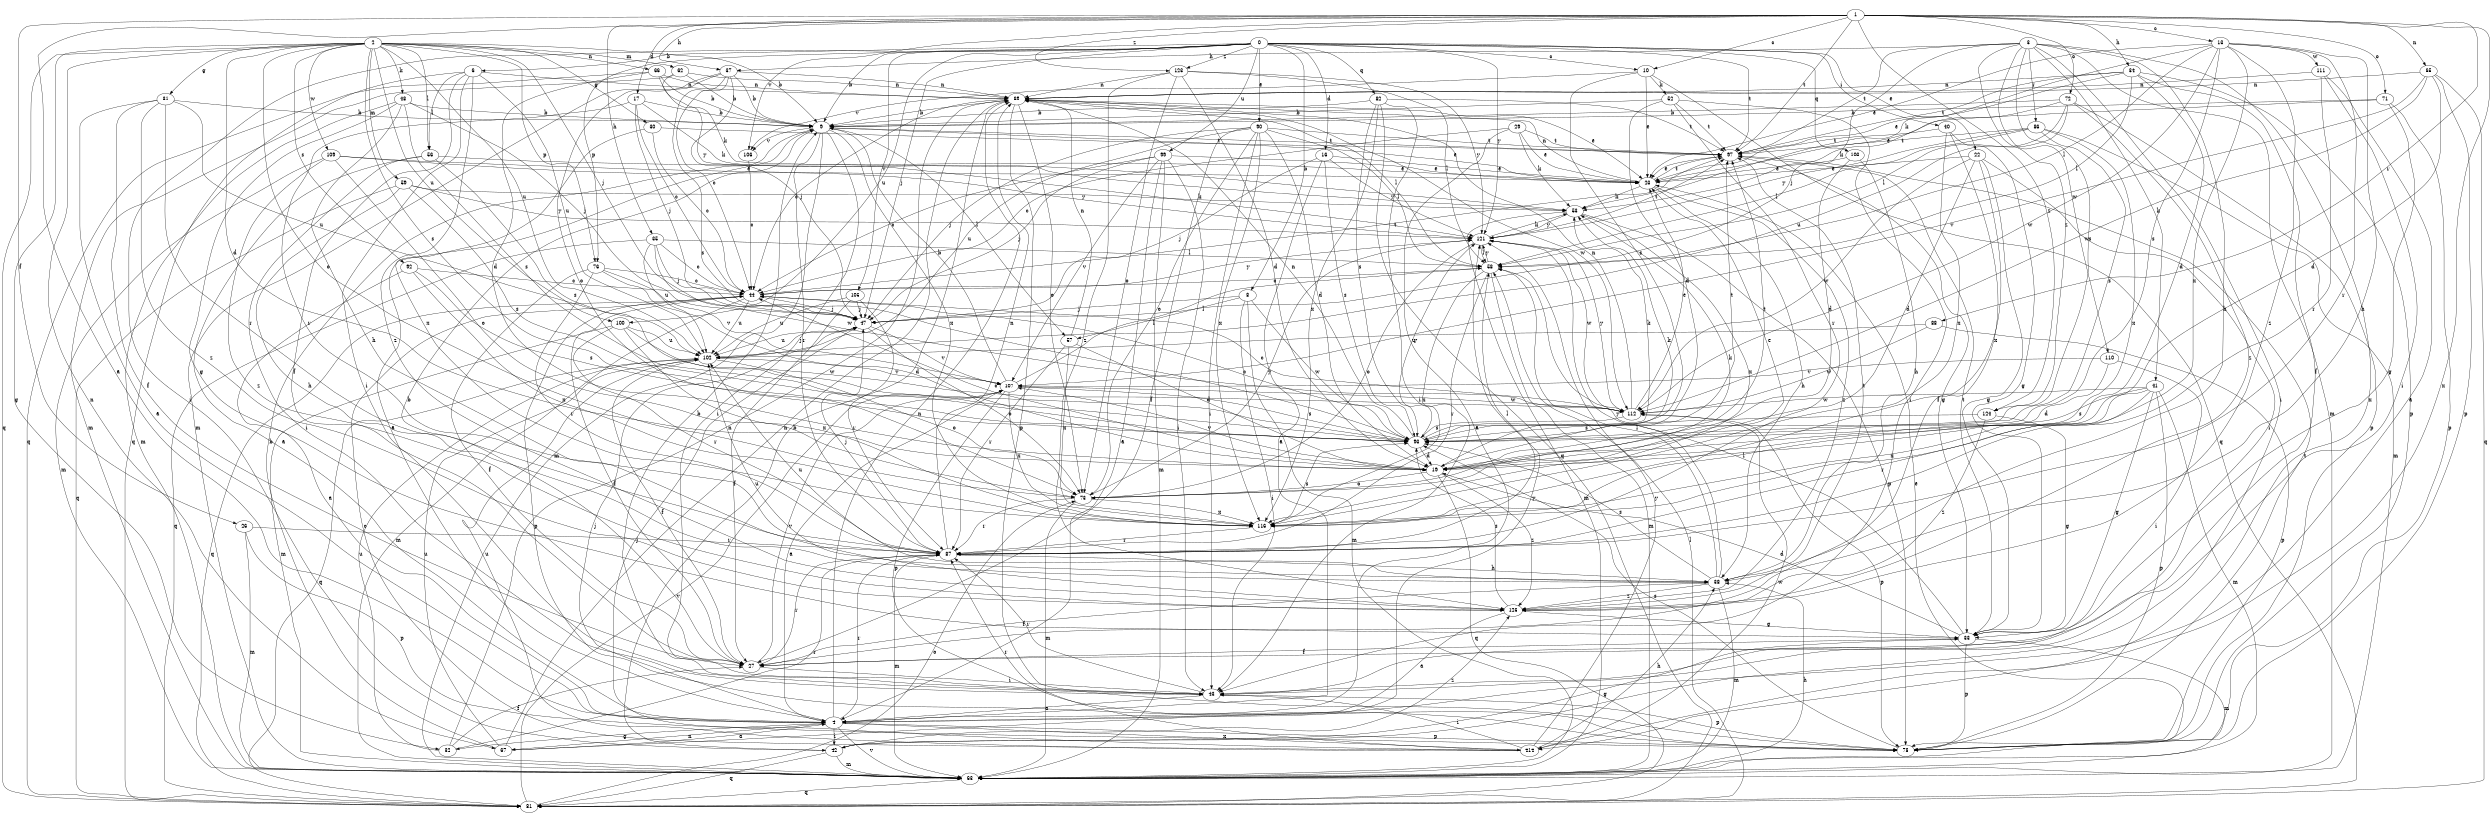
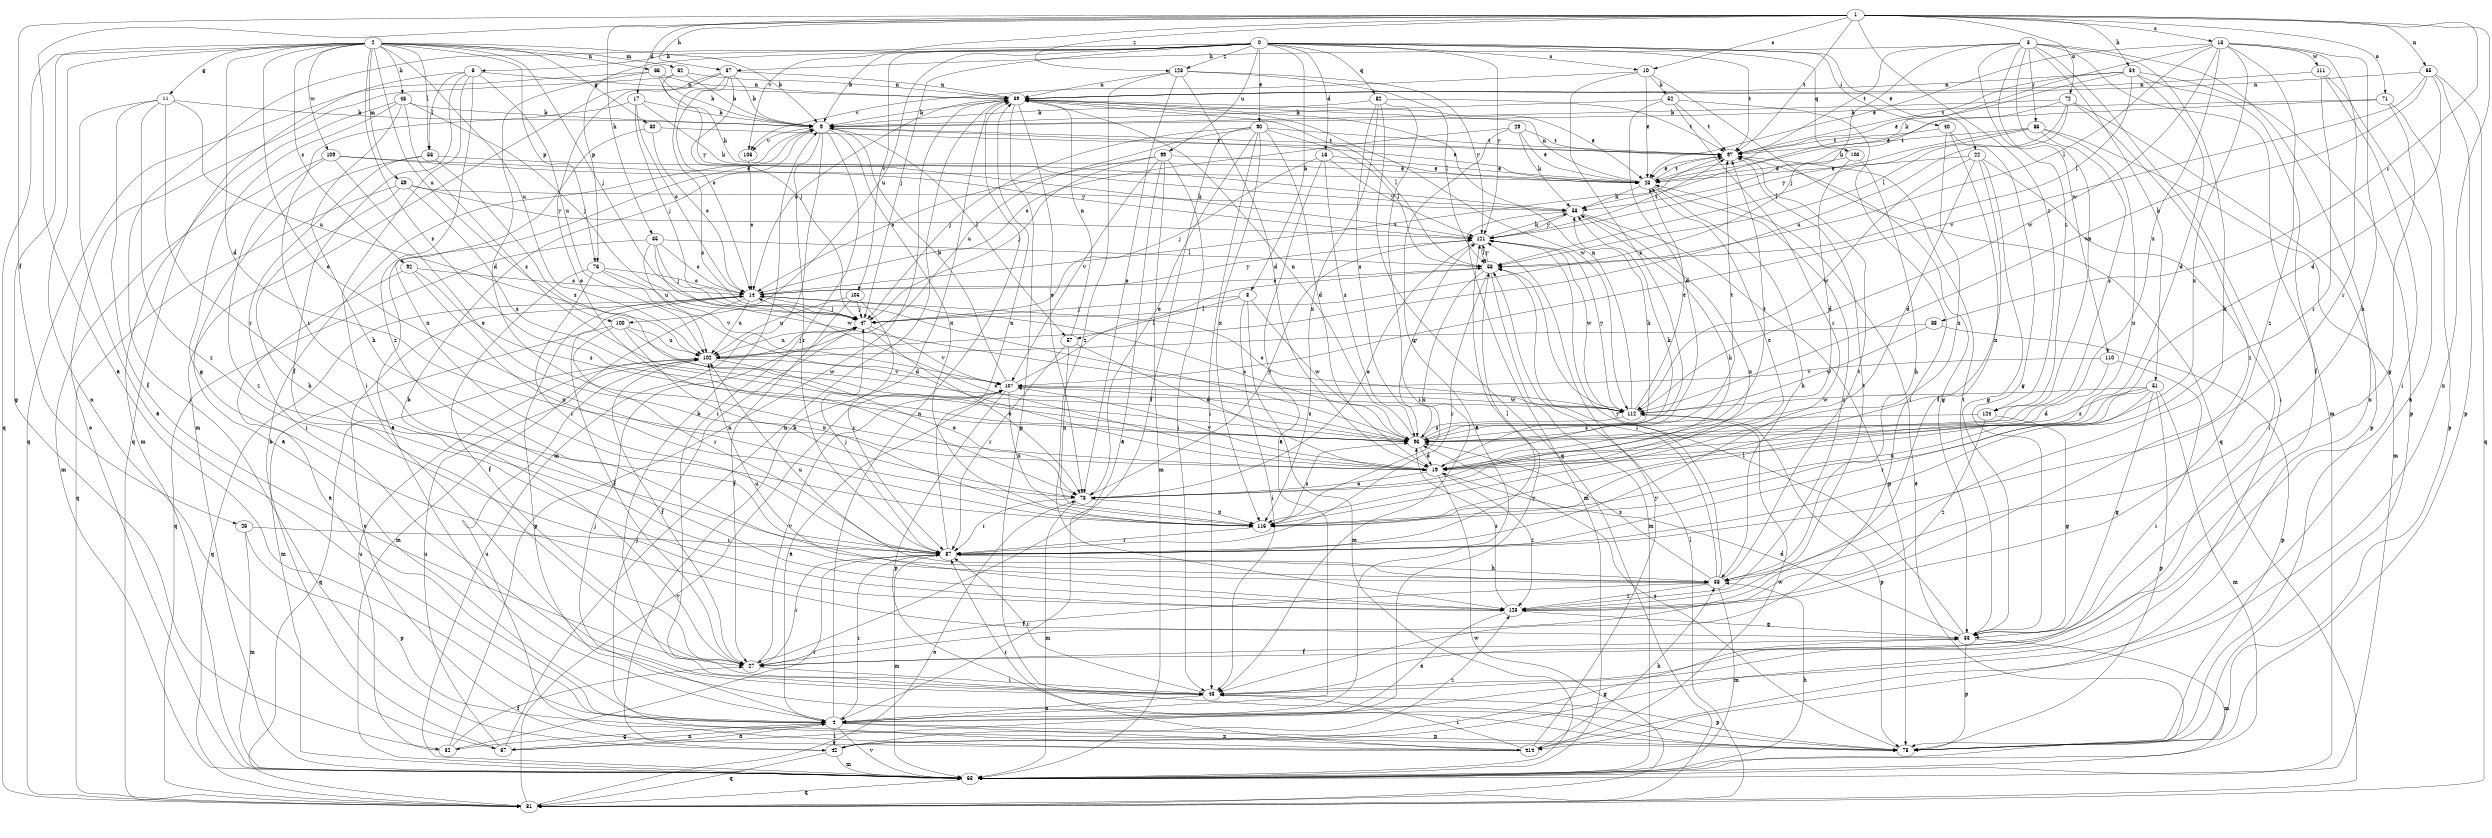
node "31": label "31" -> "11"
node "44": label "44" -> "14"
edge "78" -> "97": now "38" -> "97"
node "41": label "41" -> "51"
edge "62" -> "63": label "m" -> "o"
edge "19" -> "81": label "q" -> "w"
